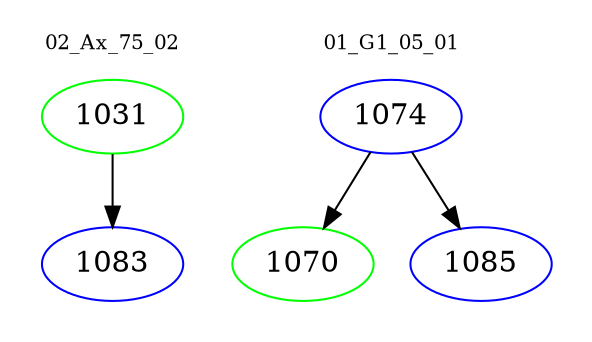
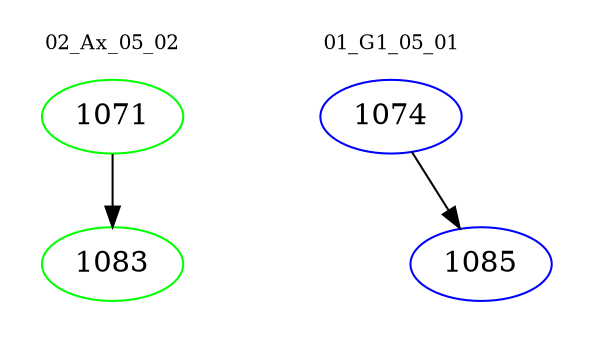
cluster "02_Ax_75_02": label "02_Ax_75_02" -> "02_Ax_05_02"
node "1031": label "1031" -> "1071"
node "1083": color blue -> green
node "1070": removed
